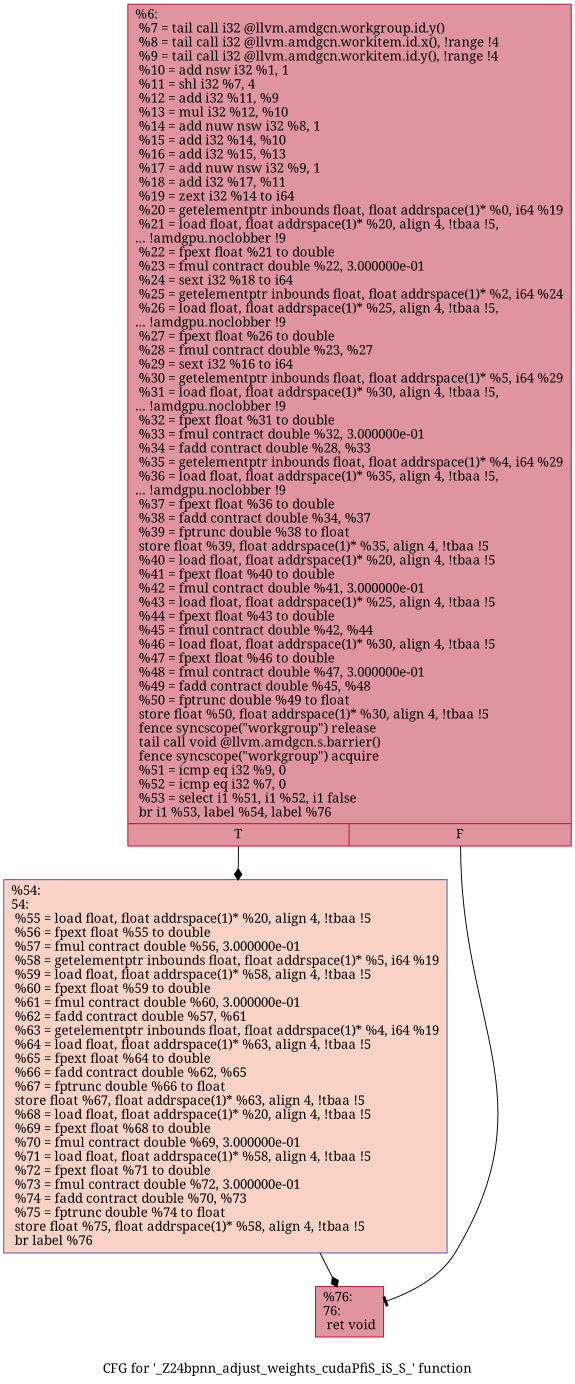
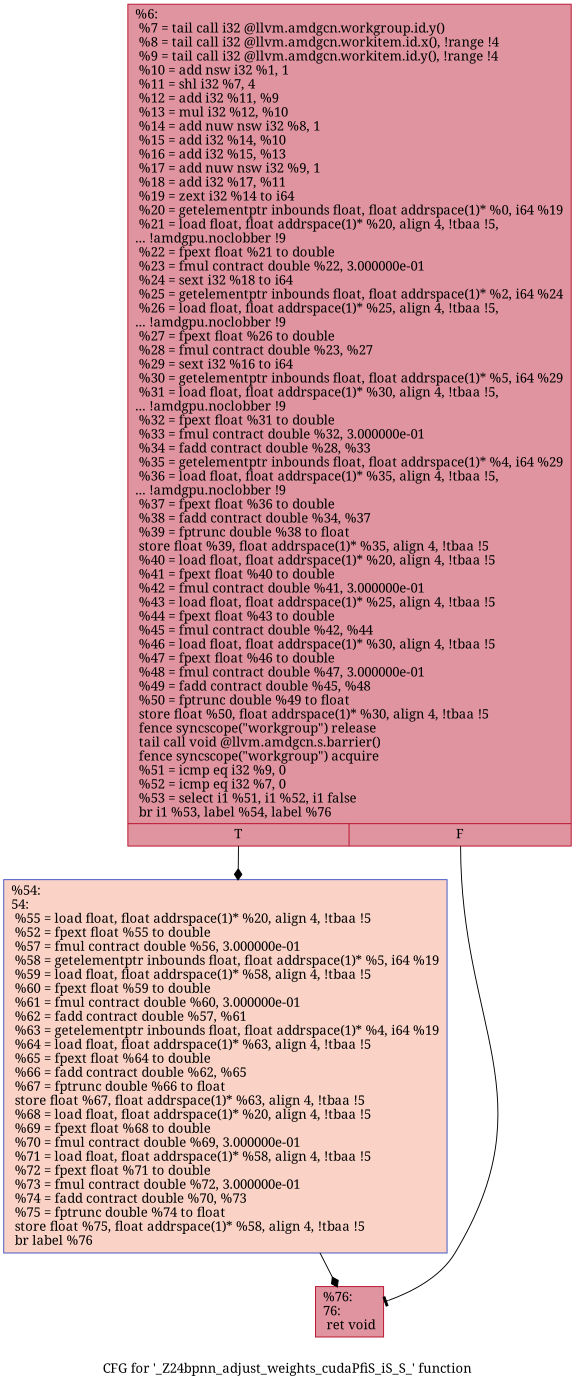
node "%54:": text "%56 = fpext float %55 to double" -> "%52 = fpext float %55 to double"
